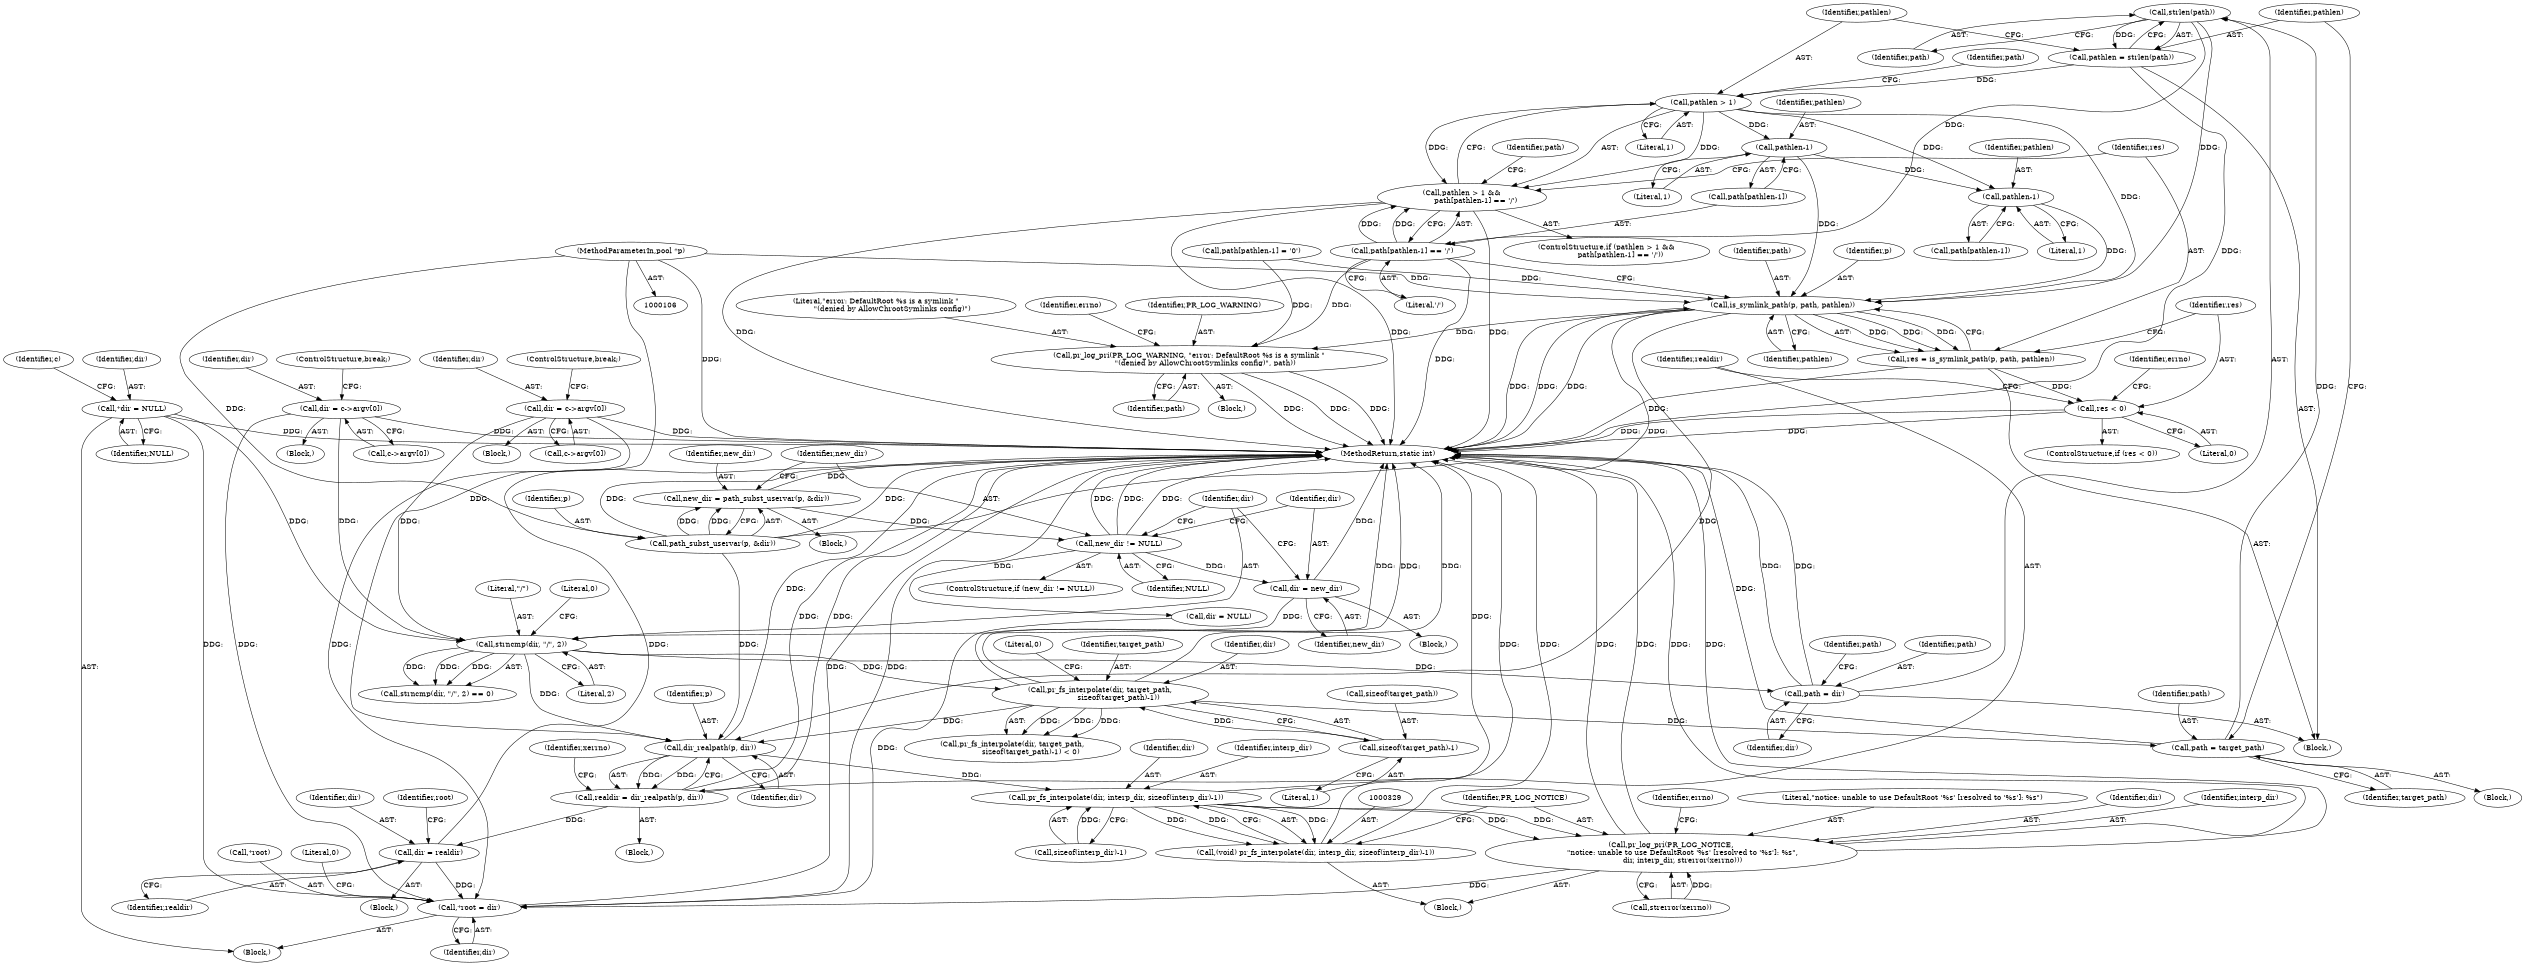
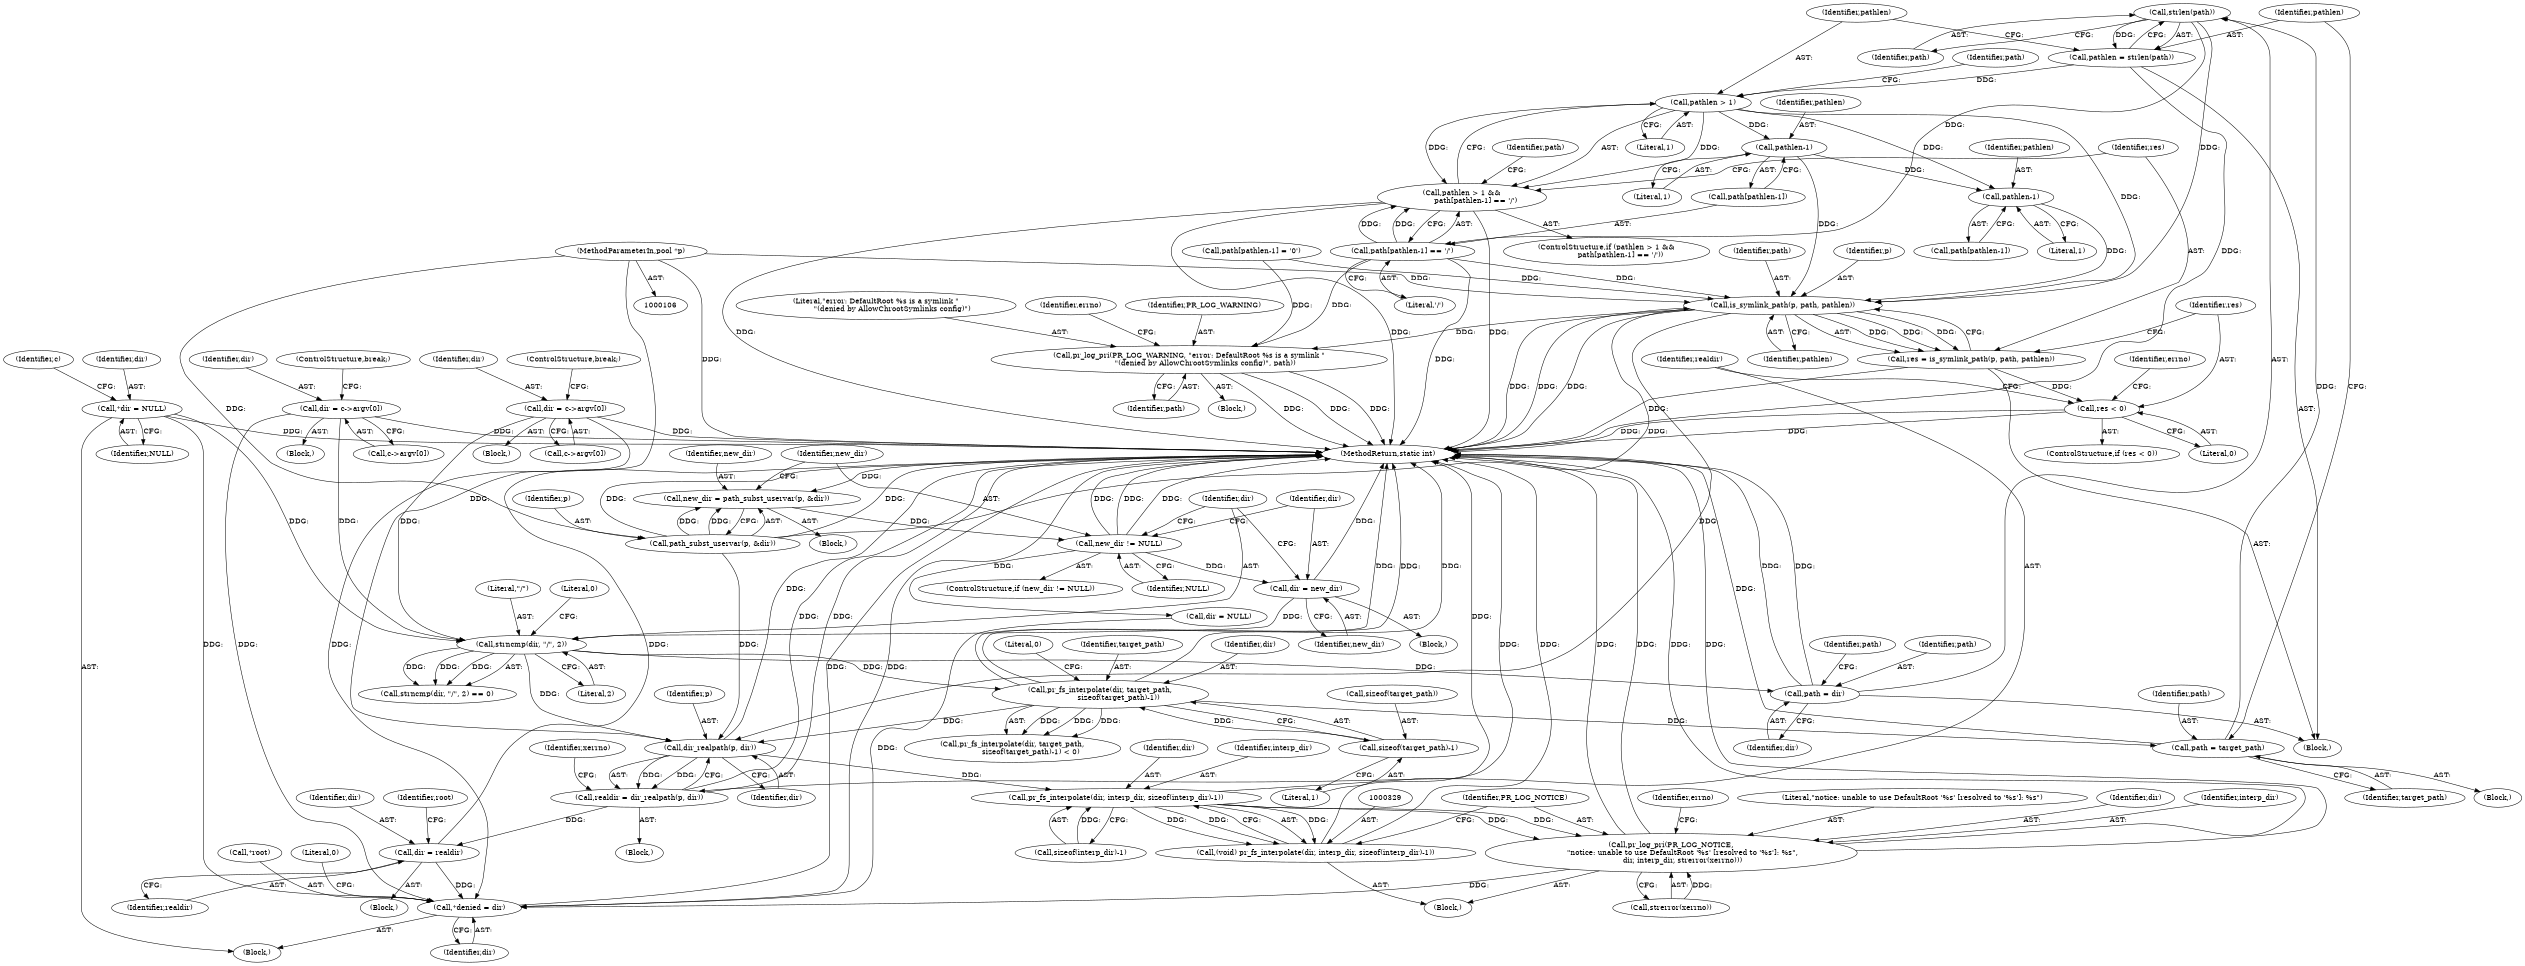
edge "(Call,path[pathlen-1] == '/')" -> "(Call,is_symlink_path(p, path, pathlen))": label "CFG: " -> "DDG: "
edge "(Call,new_dir = path_subst_uservar(p, &dir))" -> "(MethodReturn,static int)": reversed
node "(Call,*root = dir)": label "(Call,*root = dir)" -> "(Call,*denied = dir)"
